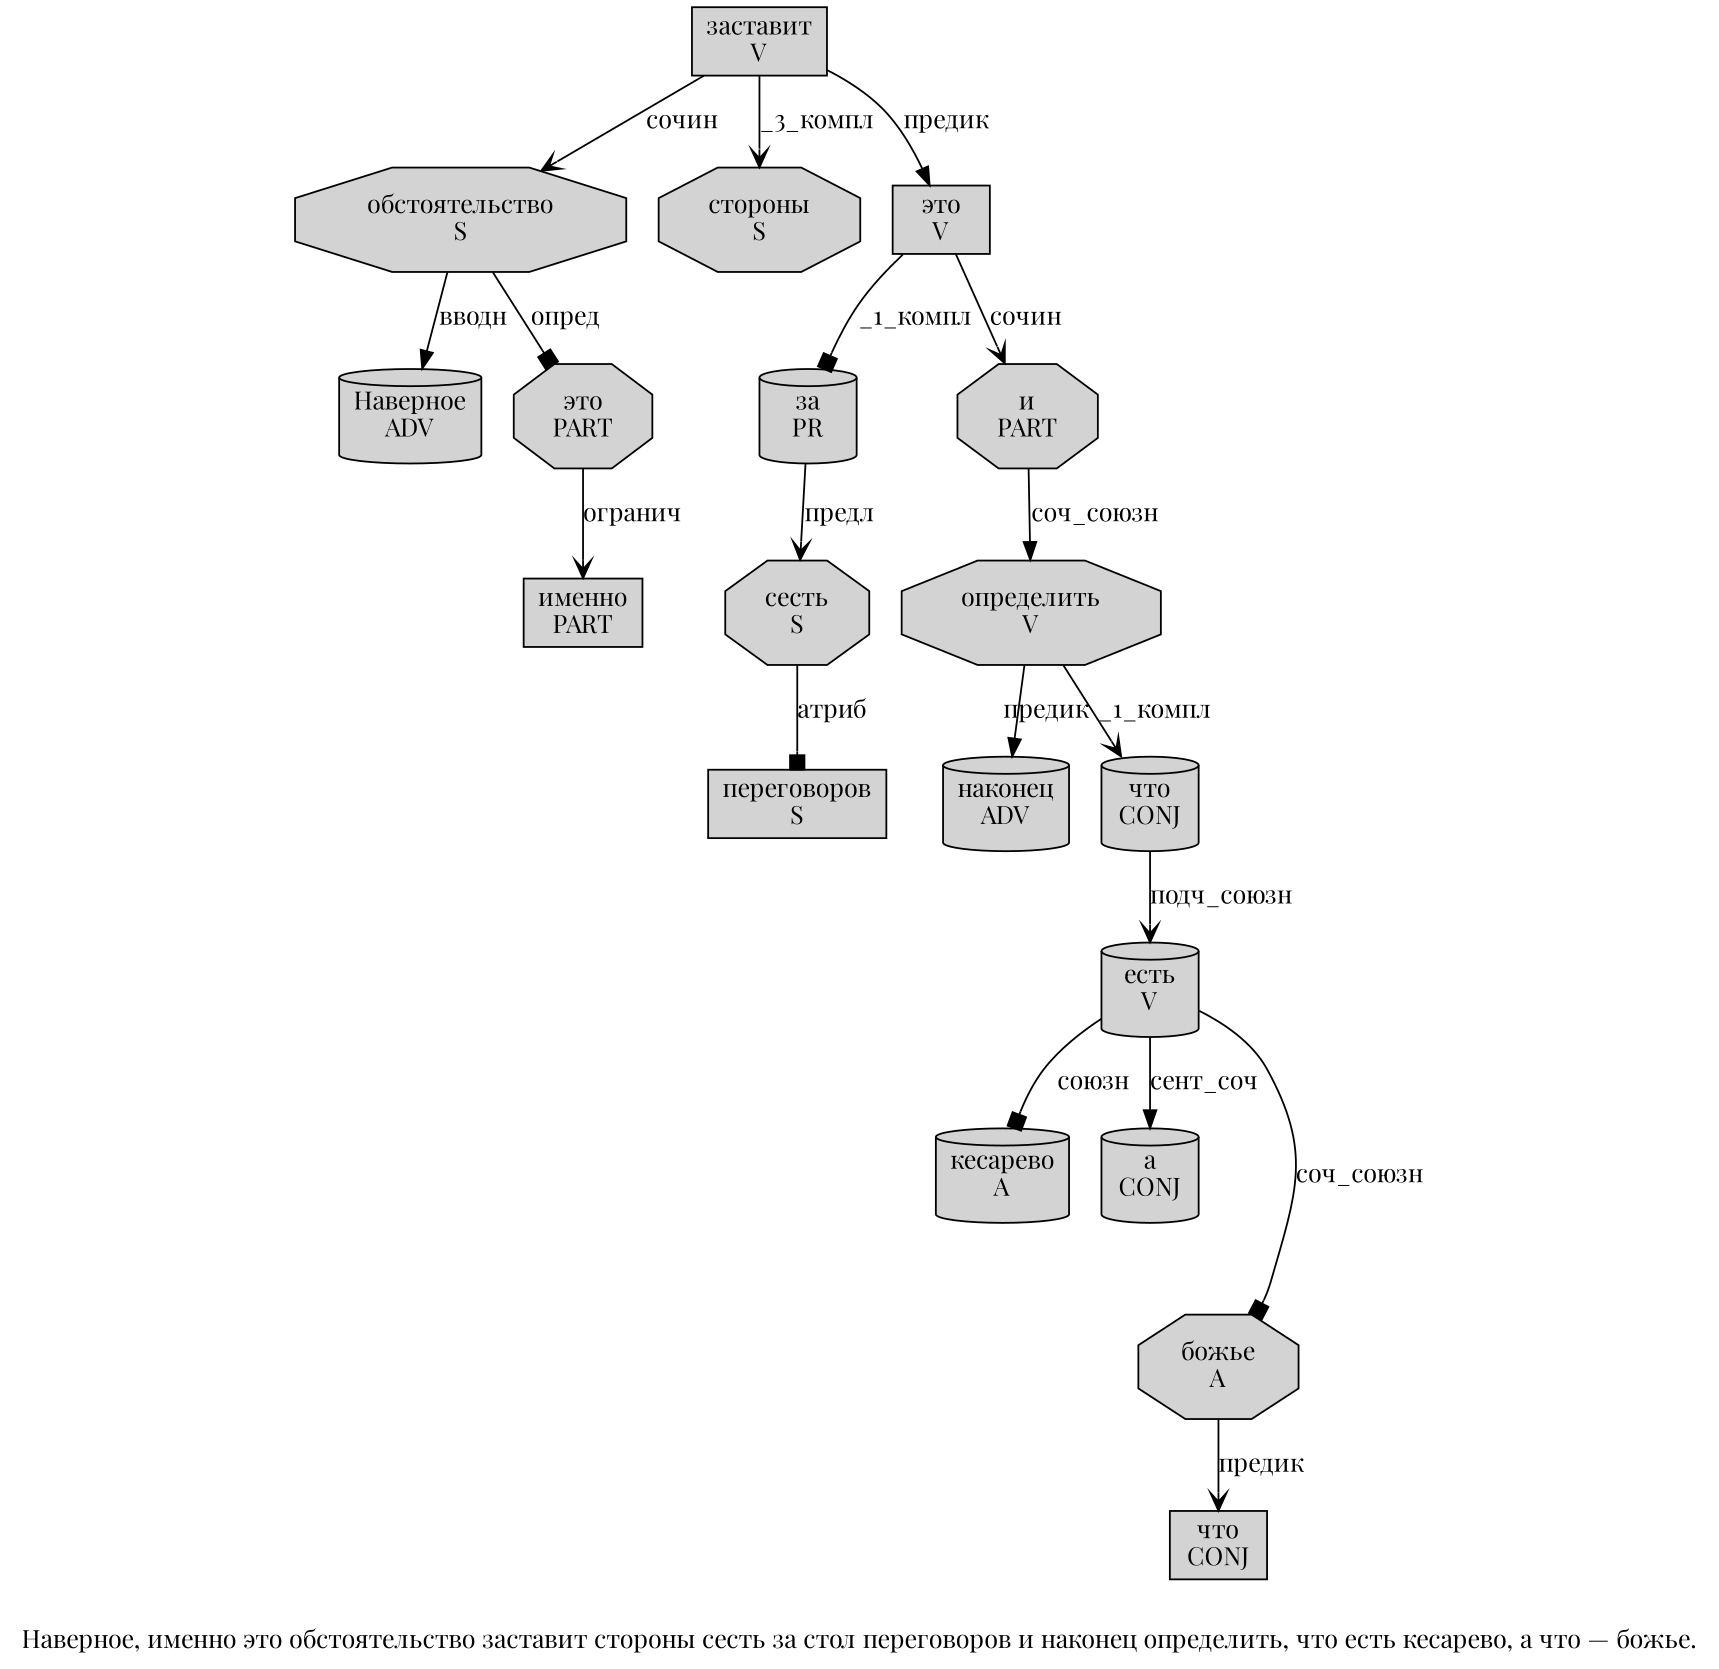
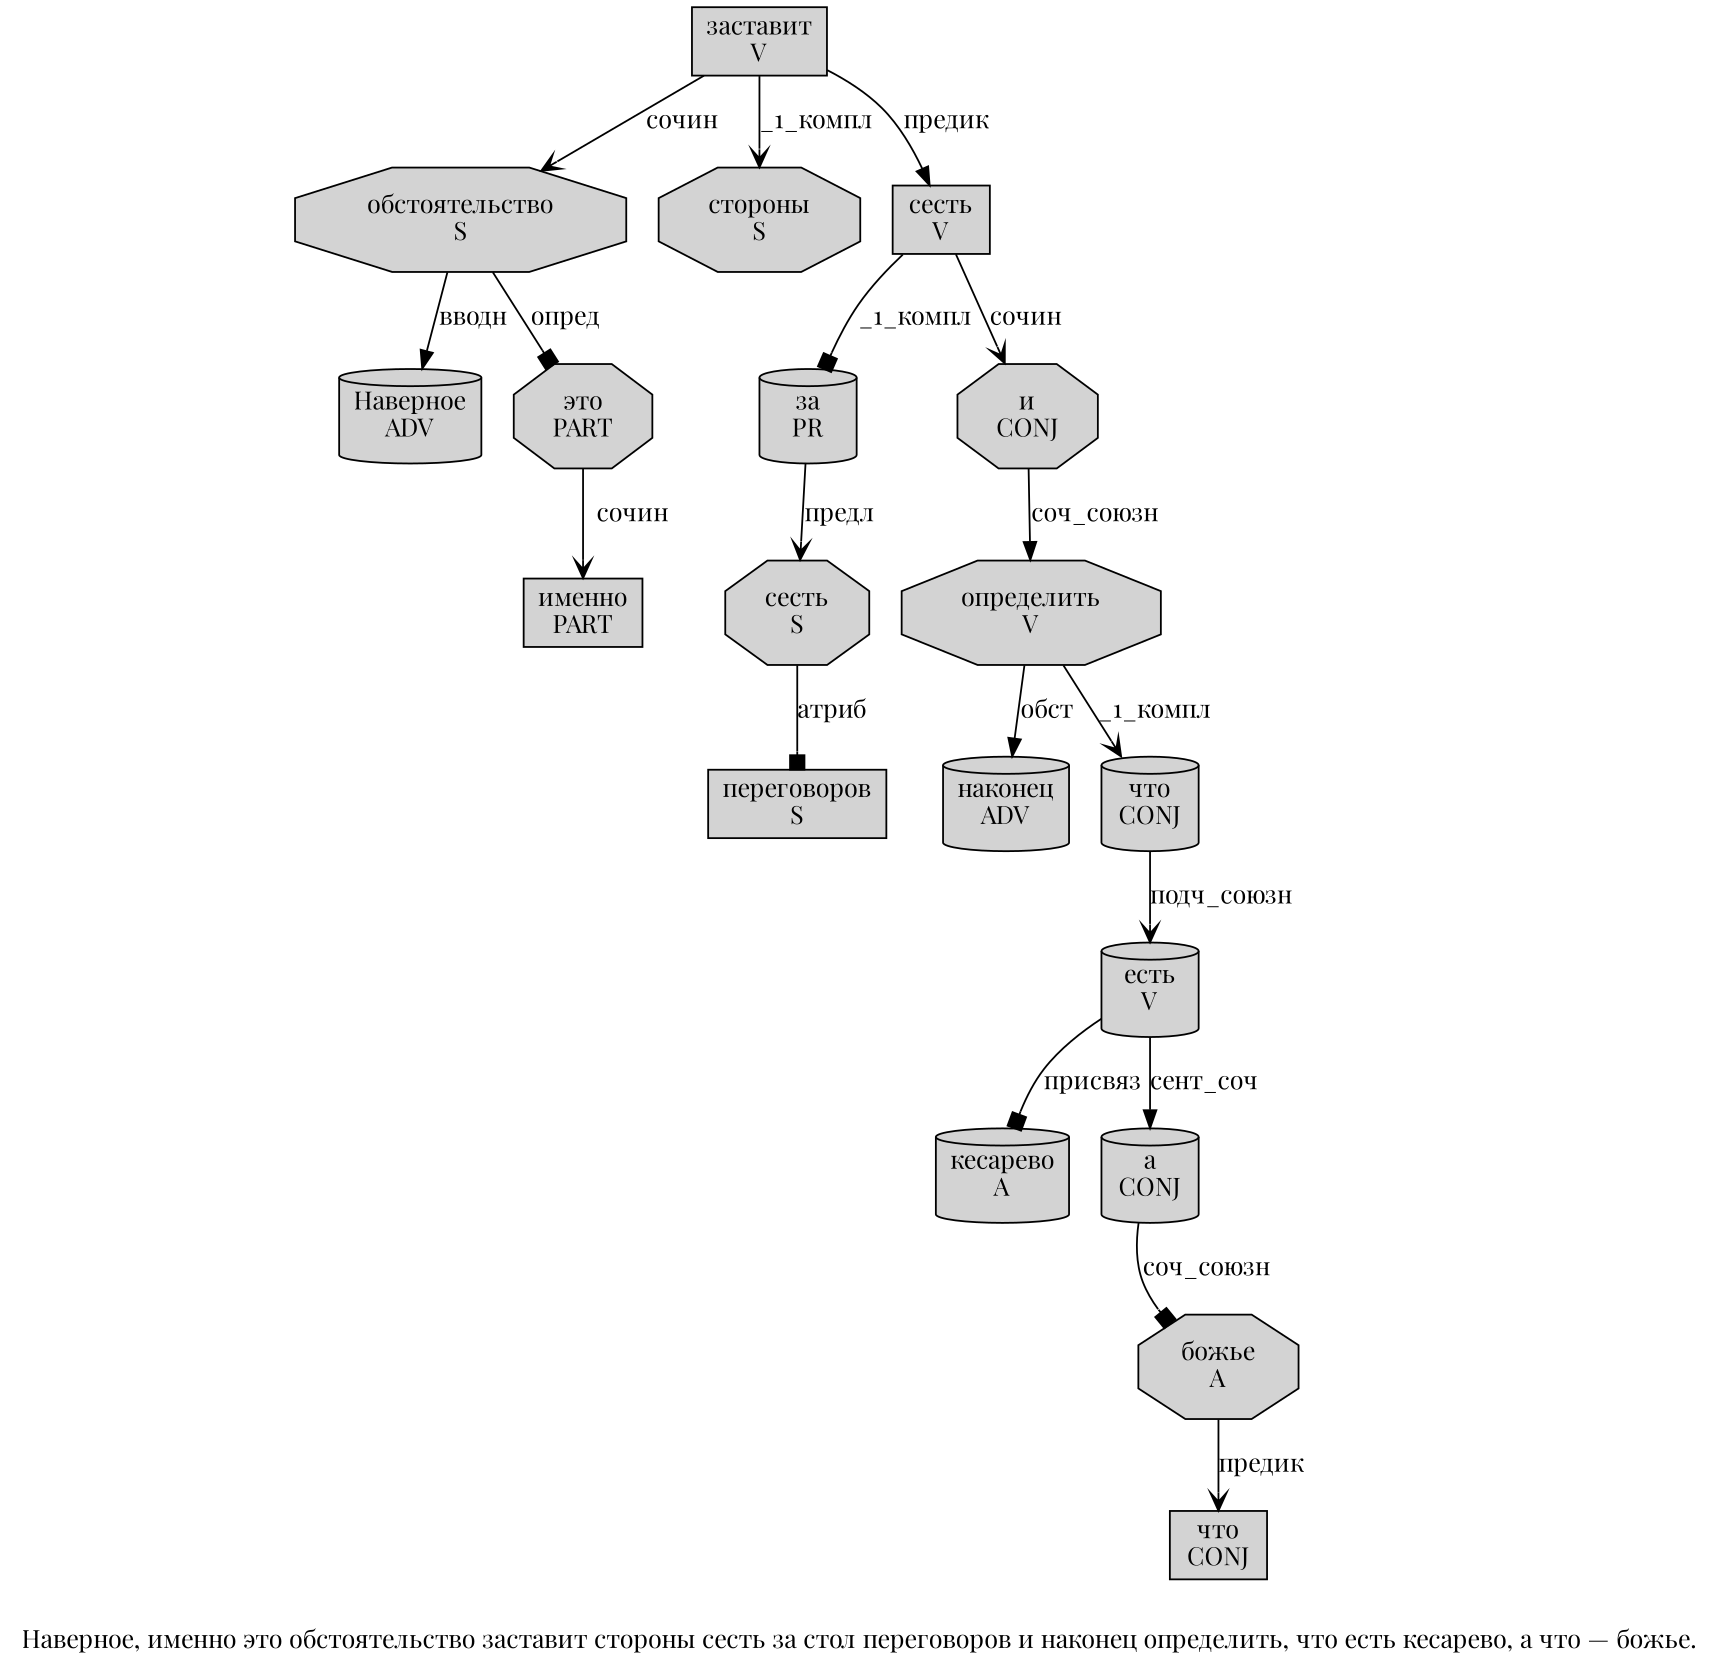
edge "заставит V" -> "стороны S": label "_3_компл" -> "_1_компл"
node "это V": label "это V" -> "сесть V"
node "и PART": label "и PART" -> "и CONJ"
edge "это PART" -> "именно PART": label "огранич" -> "сочин"
edge "определить V" -> "наконец ADV": label "предик" -> "обст"
edge "есть V" -> "кесарево A": label "союзн" -> "присвяз"
edge "есть V" -> "божье A": now "а CONJ" -> "божье A"
